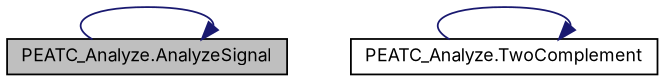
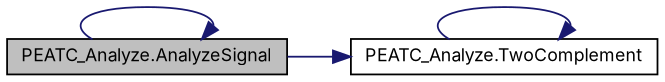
edge "PEATC_Analyze.AnalyzeSignal" -> "PEATC_Analyze.TwoComplement": added
